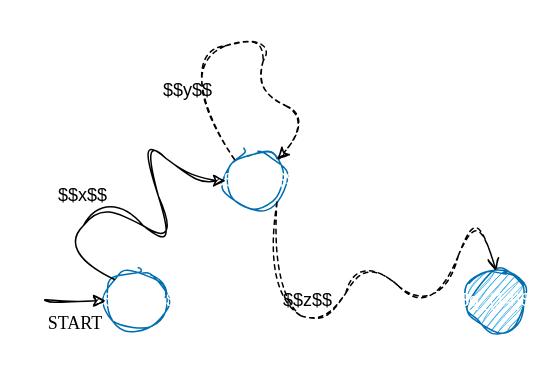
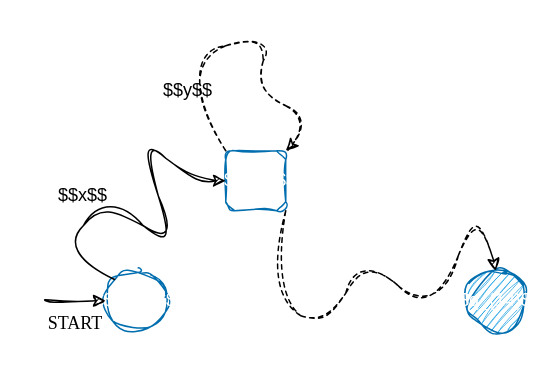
node "$$q_{9}$$": shape ellipse -> rounded rectangle
edge "$$q_{9}$$" -> "$$q_{14}$$": arrowhead open -> classic
node "$$z$$": removed
